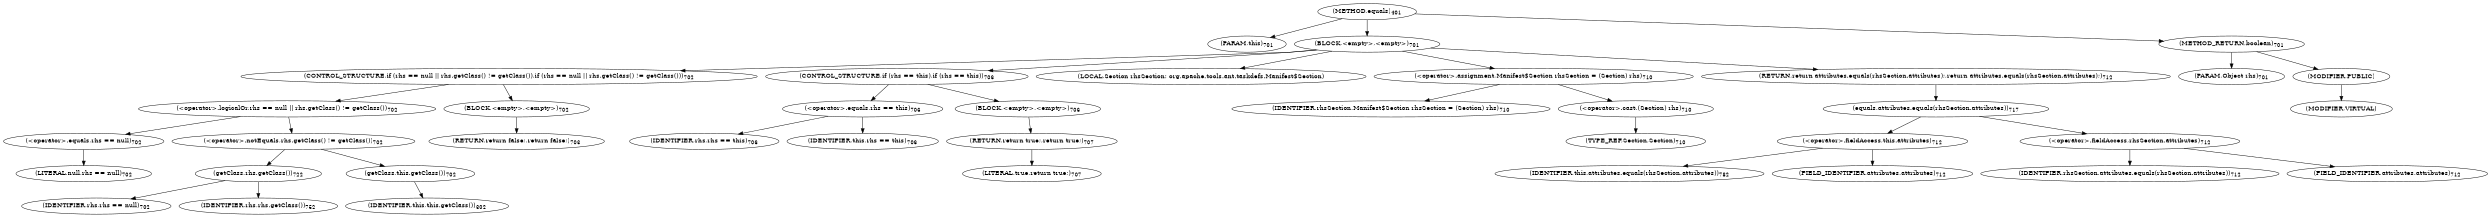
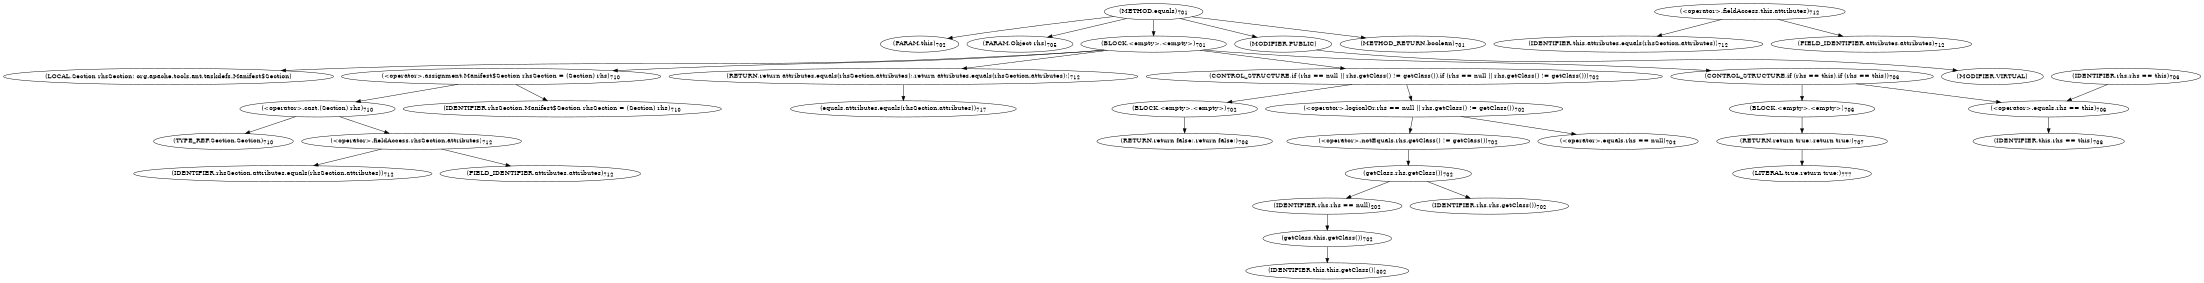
node "(METHOD,equals)": text "401" -> "701"
node "(PARAM,this)": text "701" -> "702"
edge "(METHOD_RETURN,boolean)" -> "(PARAM,Object rhs)": now "(METHOD,equals)" -> "(PARAM,Object rhs)"
edge "(METHOD_RETURN,boolean)" -> "(MODIFIER,PUBLIC)": now "(METHOD,equals)" -> "(MODIFIER,PUBLIC)"
node "(PARAM,Object rhs)": text "701" -> "705"
edge "(equals,attributes.equals(rhsSection.attributes))" -> "(<operator>.fieldAccess,this.attributes)": removed
edge "(<operator>.equals,rhs == this)" -> "(IDENTIFIER,rhs,rhs == this)": reversed
edge "(equals,attributes.equals(rhsSection.attributes))" -> "(<operator>.fieldAccess,rhsSection.attributes)": now "(<operator>.cast,(Section) rhs)" -> "(<operator>.fieldAccess,rhsSection.attributes)"
node "(<operator>.equals,rhs == null)": text "702" -> "704"
edge "(<operator>.notEquals,rhs.getClass() != getClass())" -> "(getClass,this.getClass())": now "(IDENTIFIER,rhs,rhs == null)" -> "(getClass,this.getClass())"
node "(getClass,rhs.getClass())": text "722" -> "702"
node "(LITERAL,true,return true;)": text "707" -> "777"
node "(IDENTIFIER,this,attributes.equals(rhsSection.attributes))": text "782" -> "712"
node "(LITERAL,null,rhs == null)": removed
node "(IDENTIFIER,rhs,rhs == null)": text "702" -> "202"
node "(IDENTIFIER,rhs,rhs.getClass())": text "752" -> "702"
